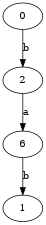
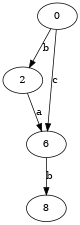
edge "0" -> "6": added, label "c"
node "1": label "1" -> "8"
